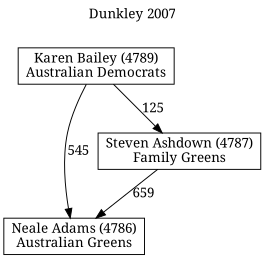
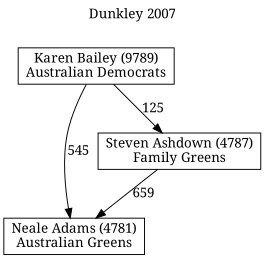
node "Karen Bailey (4789) Australian Democrats": label "Karen Bailey (4789) Australian Democrats" -> "Karen Bailey (9789) Australian Democrats"
node "Neale Adams (4786) Australian Greens": label "Neale Adams (4786) Australian Greens" -> "Neale Adams (4781) Australian Greens"
